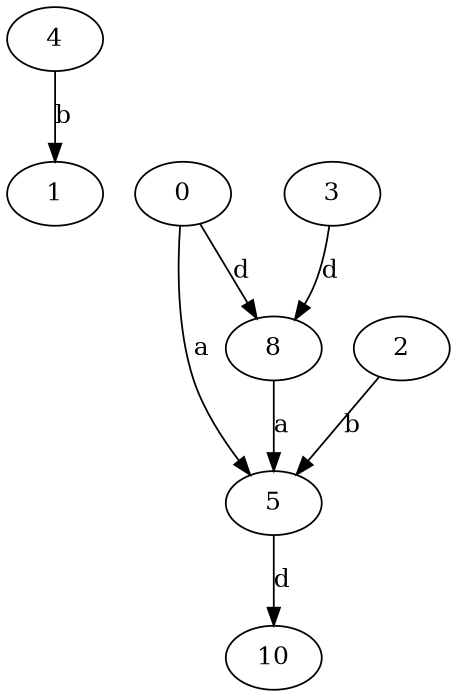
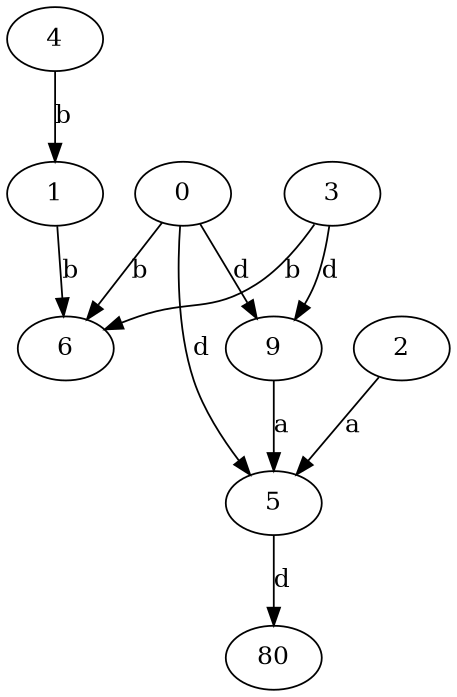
node "6": added
edge "0" -> "5": label "a" -> "d"
node "8": label "8" -> "9"
edge "2" -> "5": label "b" -> "a"
node "10": label "10" -> "80"
